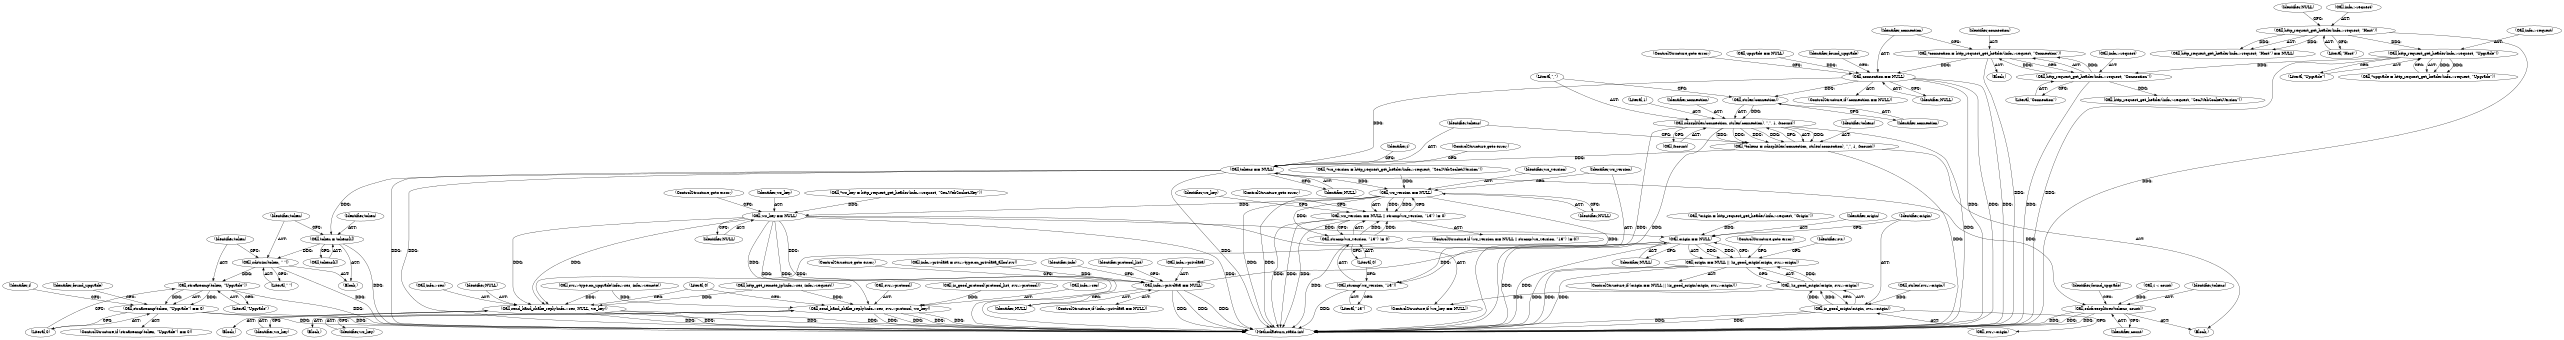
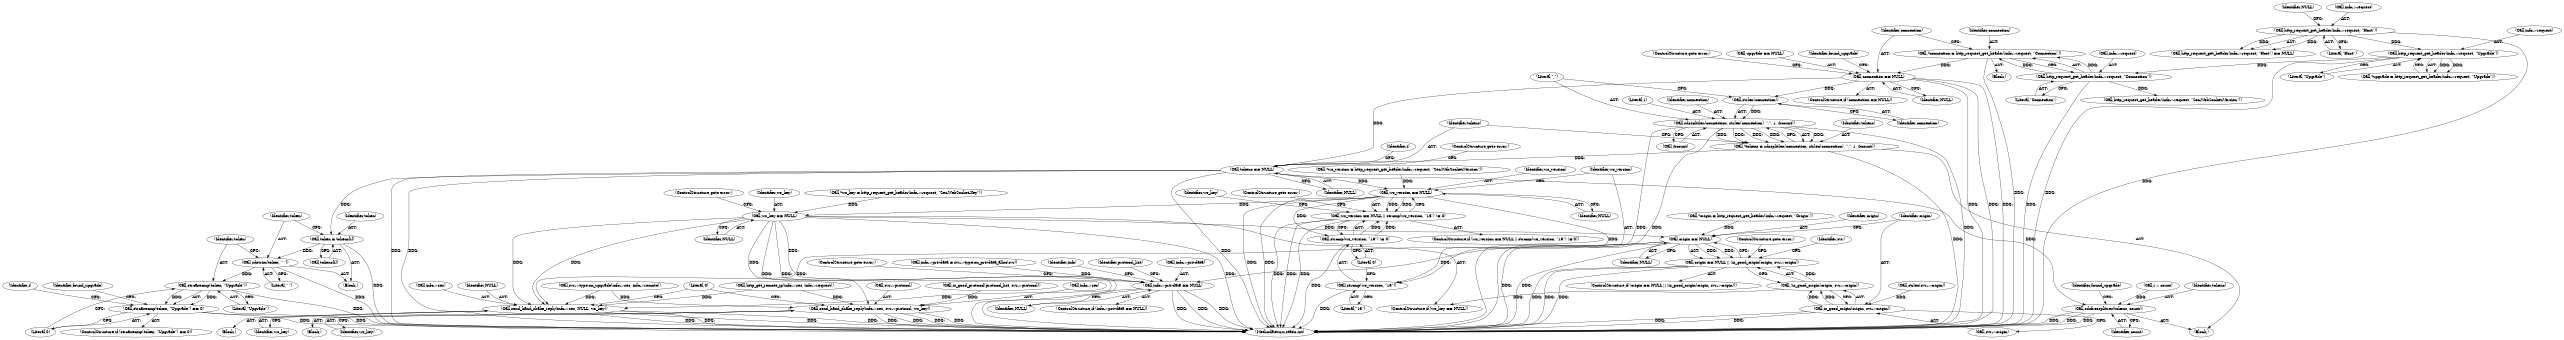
edge "(Call,upgrade == NULL)" -> "(Call,connection == NULL)": label "DDG: " -> "AST: "
edge "(Call,info->privdata == NULL)" -> "(Call,send_hand_shake_reply(info->ses, NULL, ws_key))": added, label "DDG:"
